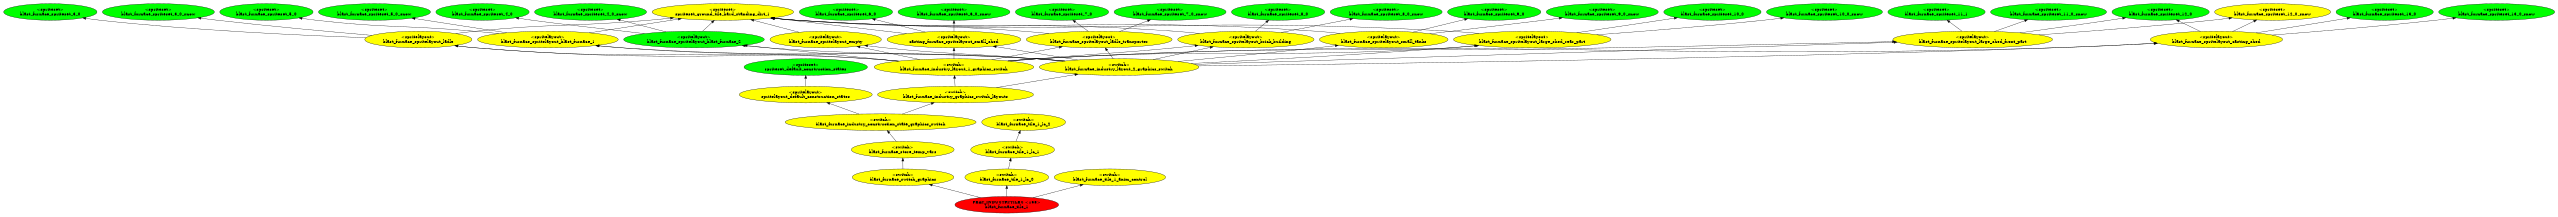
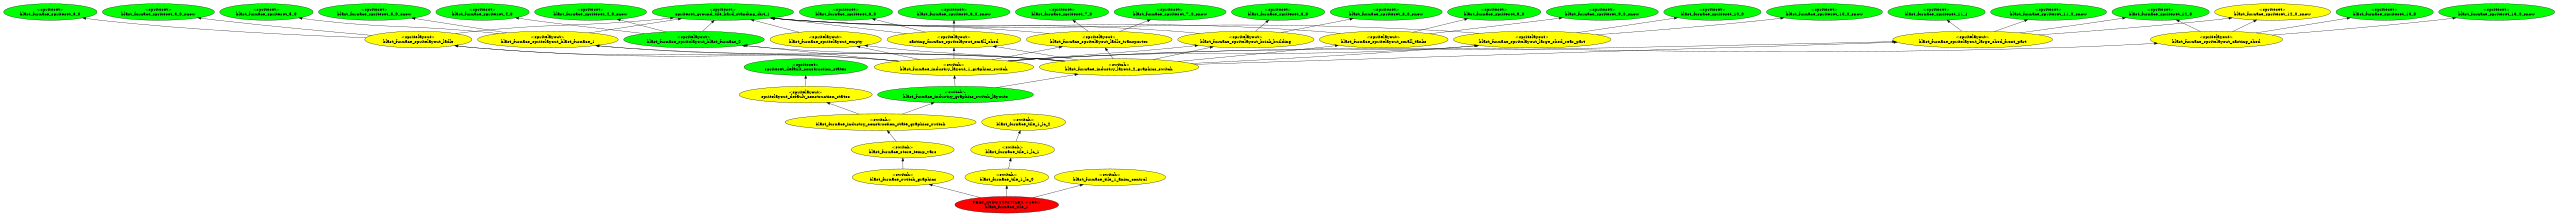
node "<spriteset> spriteset_ground_tile_hard_standing_dirt_1": fillcolor yellow -> green
edge "<switch> blast_furnace_industry_layout_2_graphics_switch" -> "<spritelayout> blast_furnace_spritelayout_casting_shed": removed
node "<switch> blast_furnace_industry_graphics_switch_layouts": fillcolor yellow -> green
